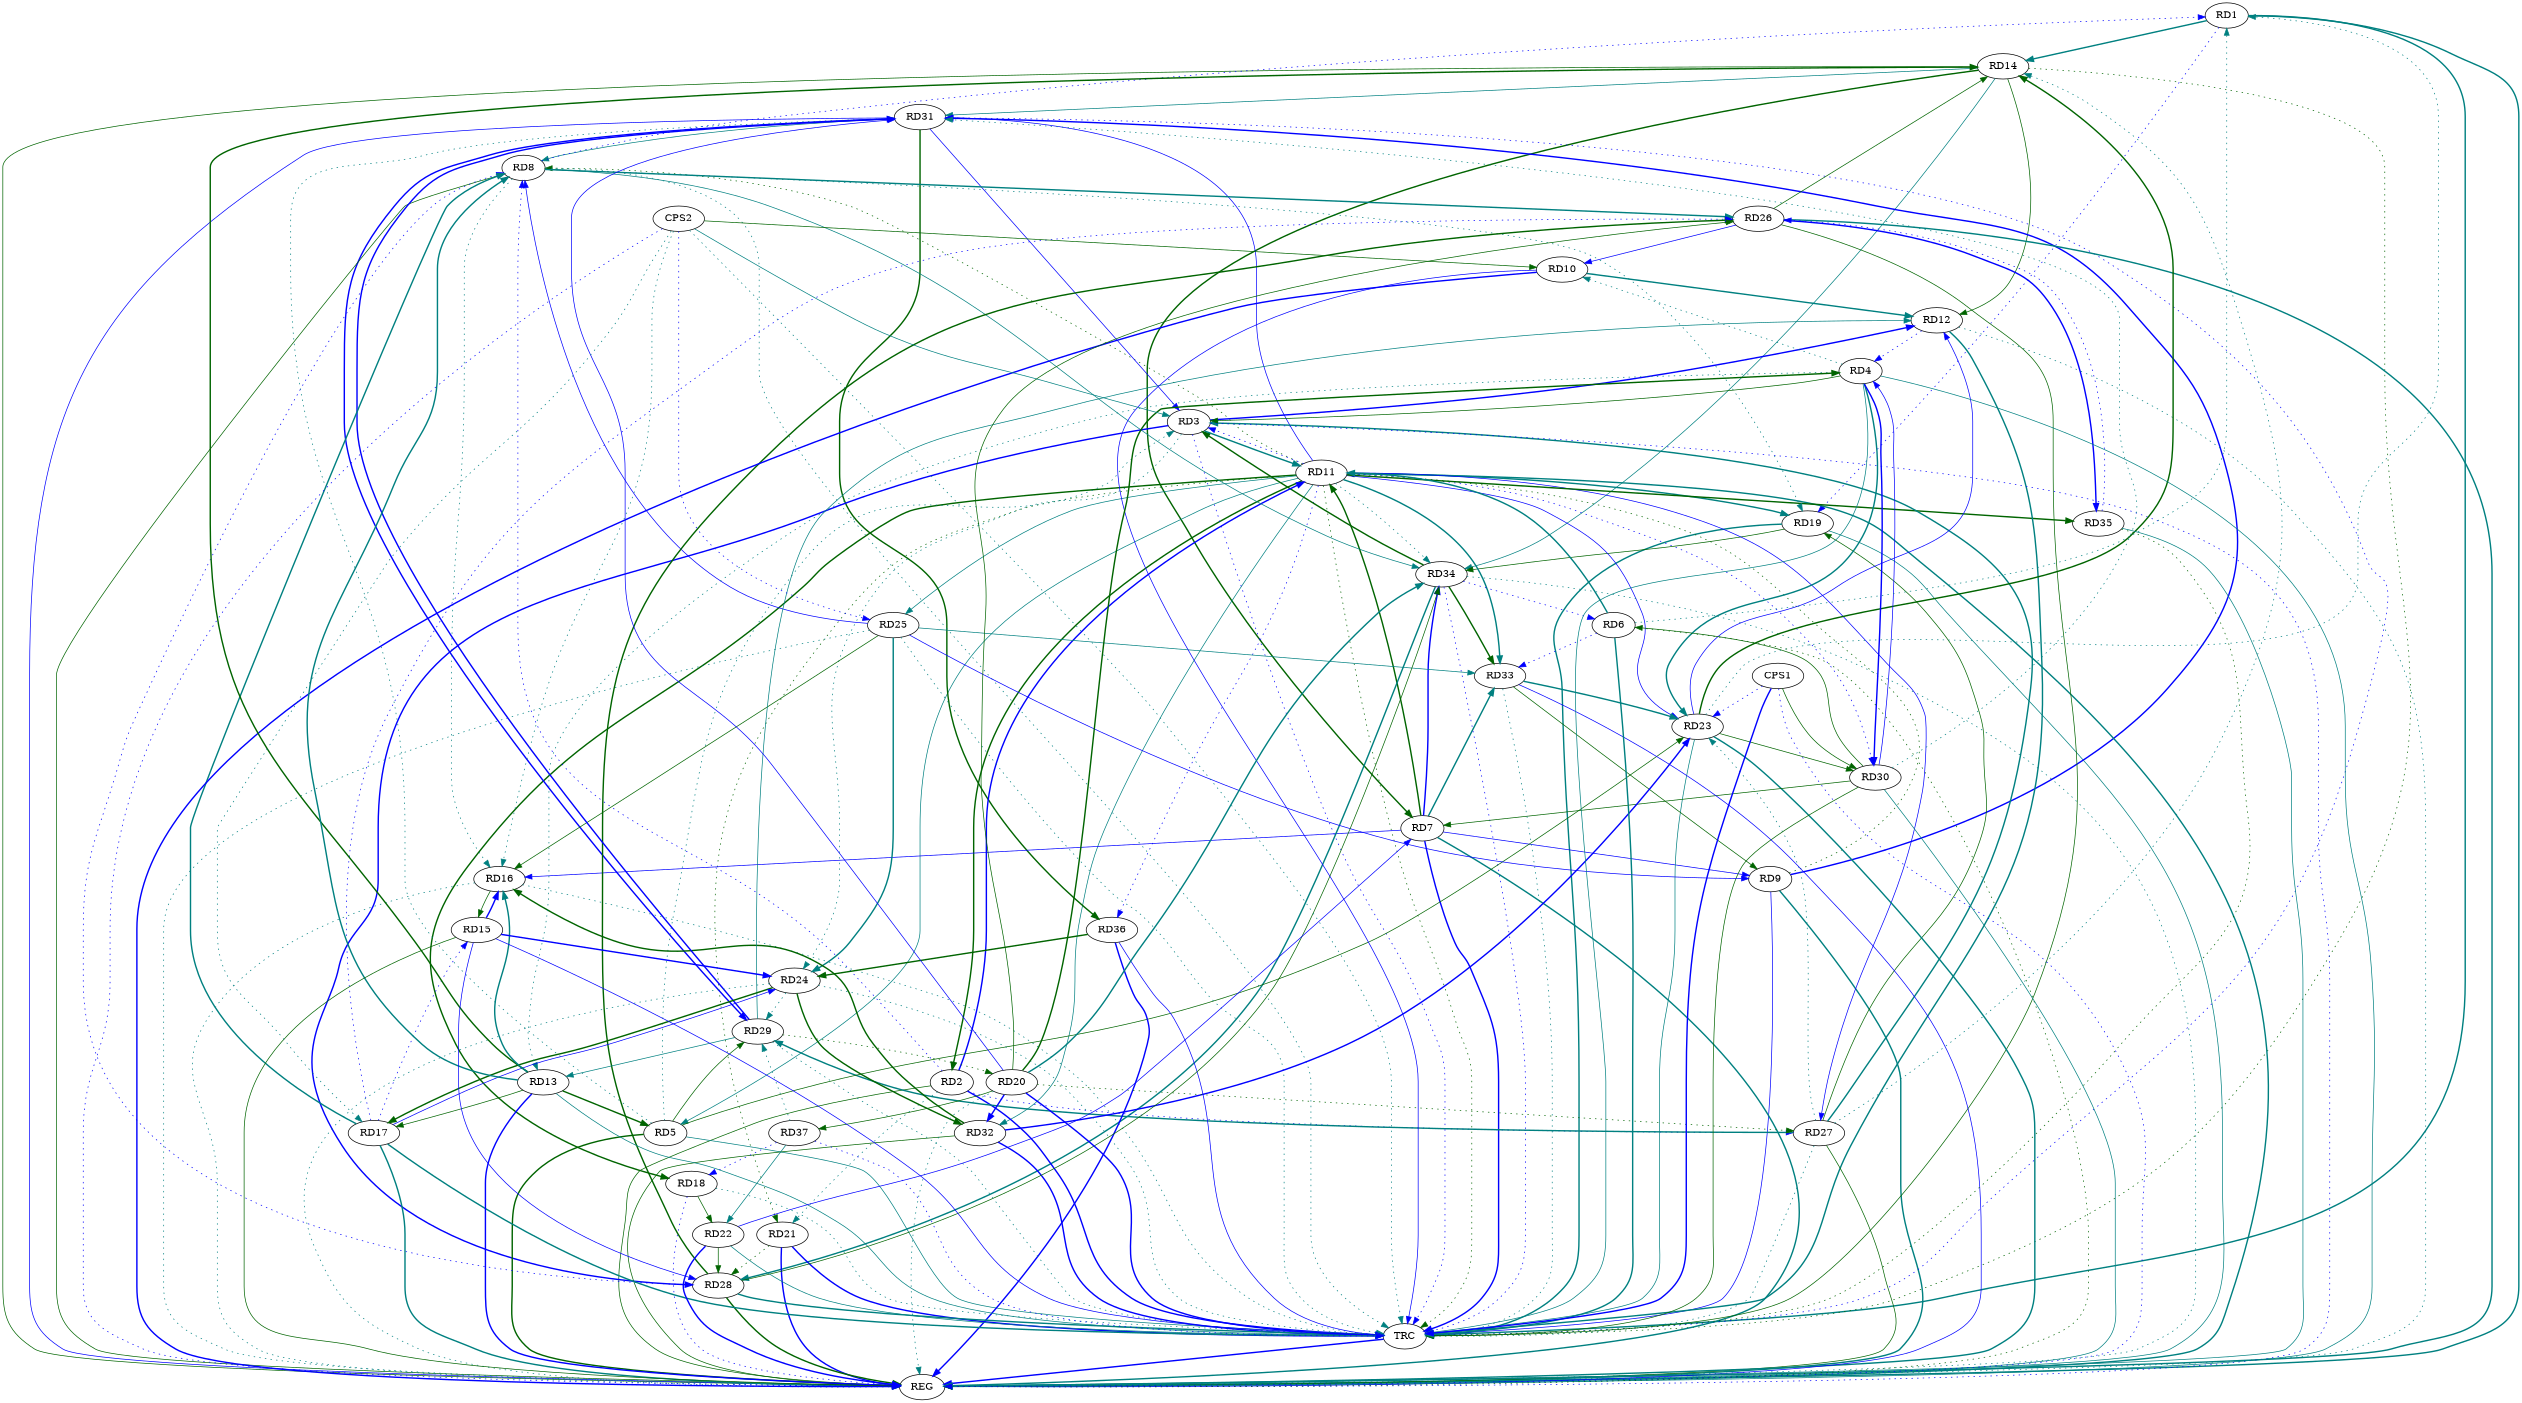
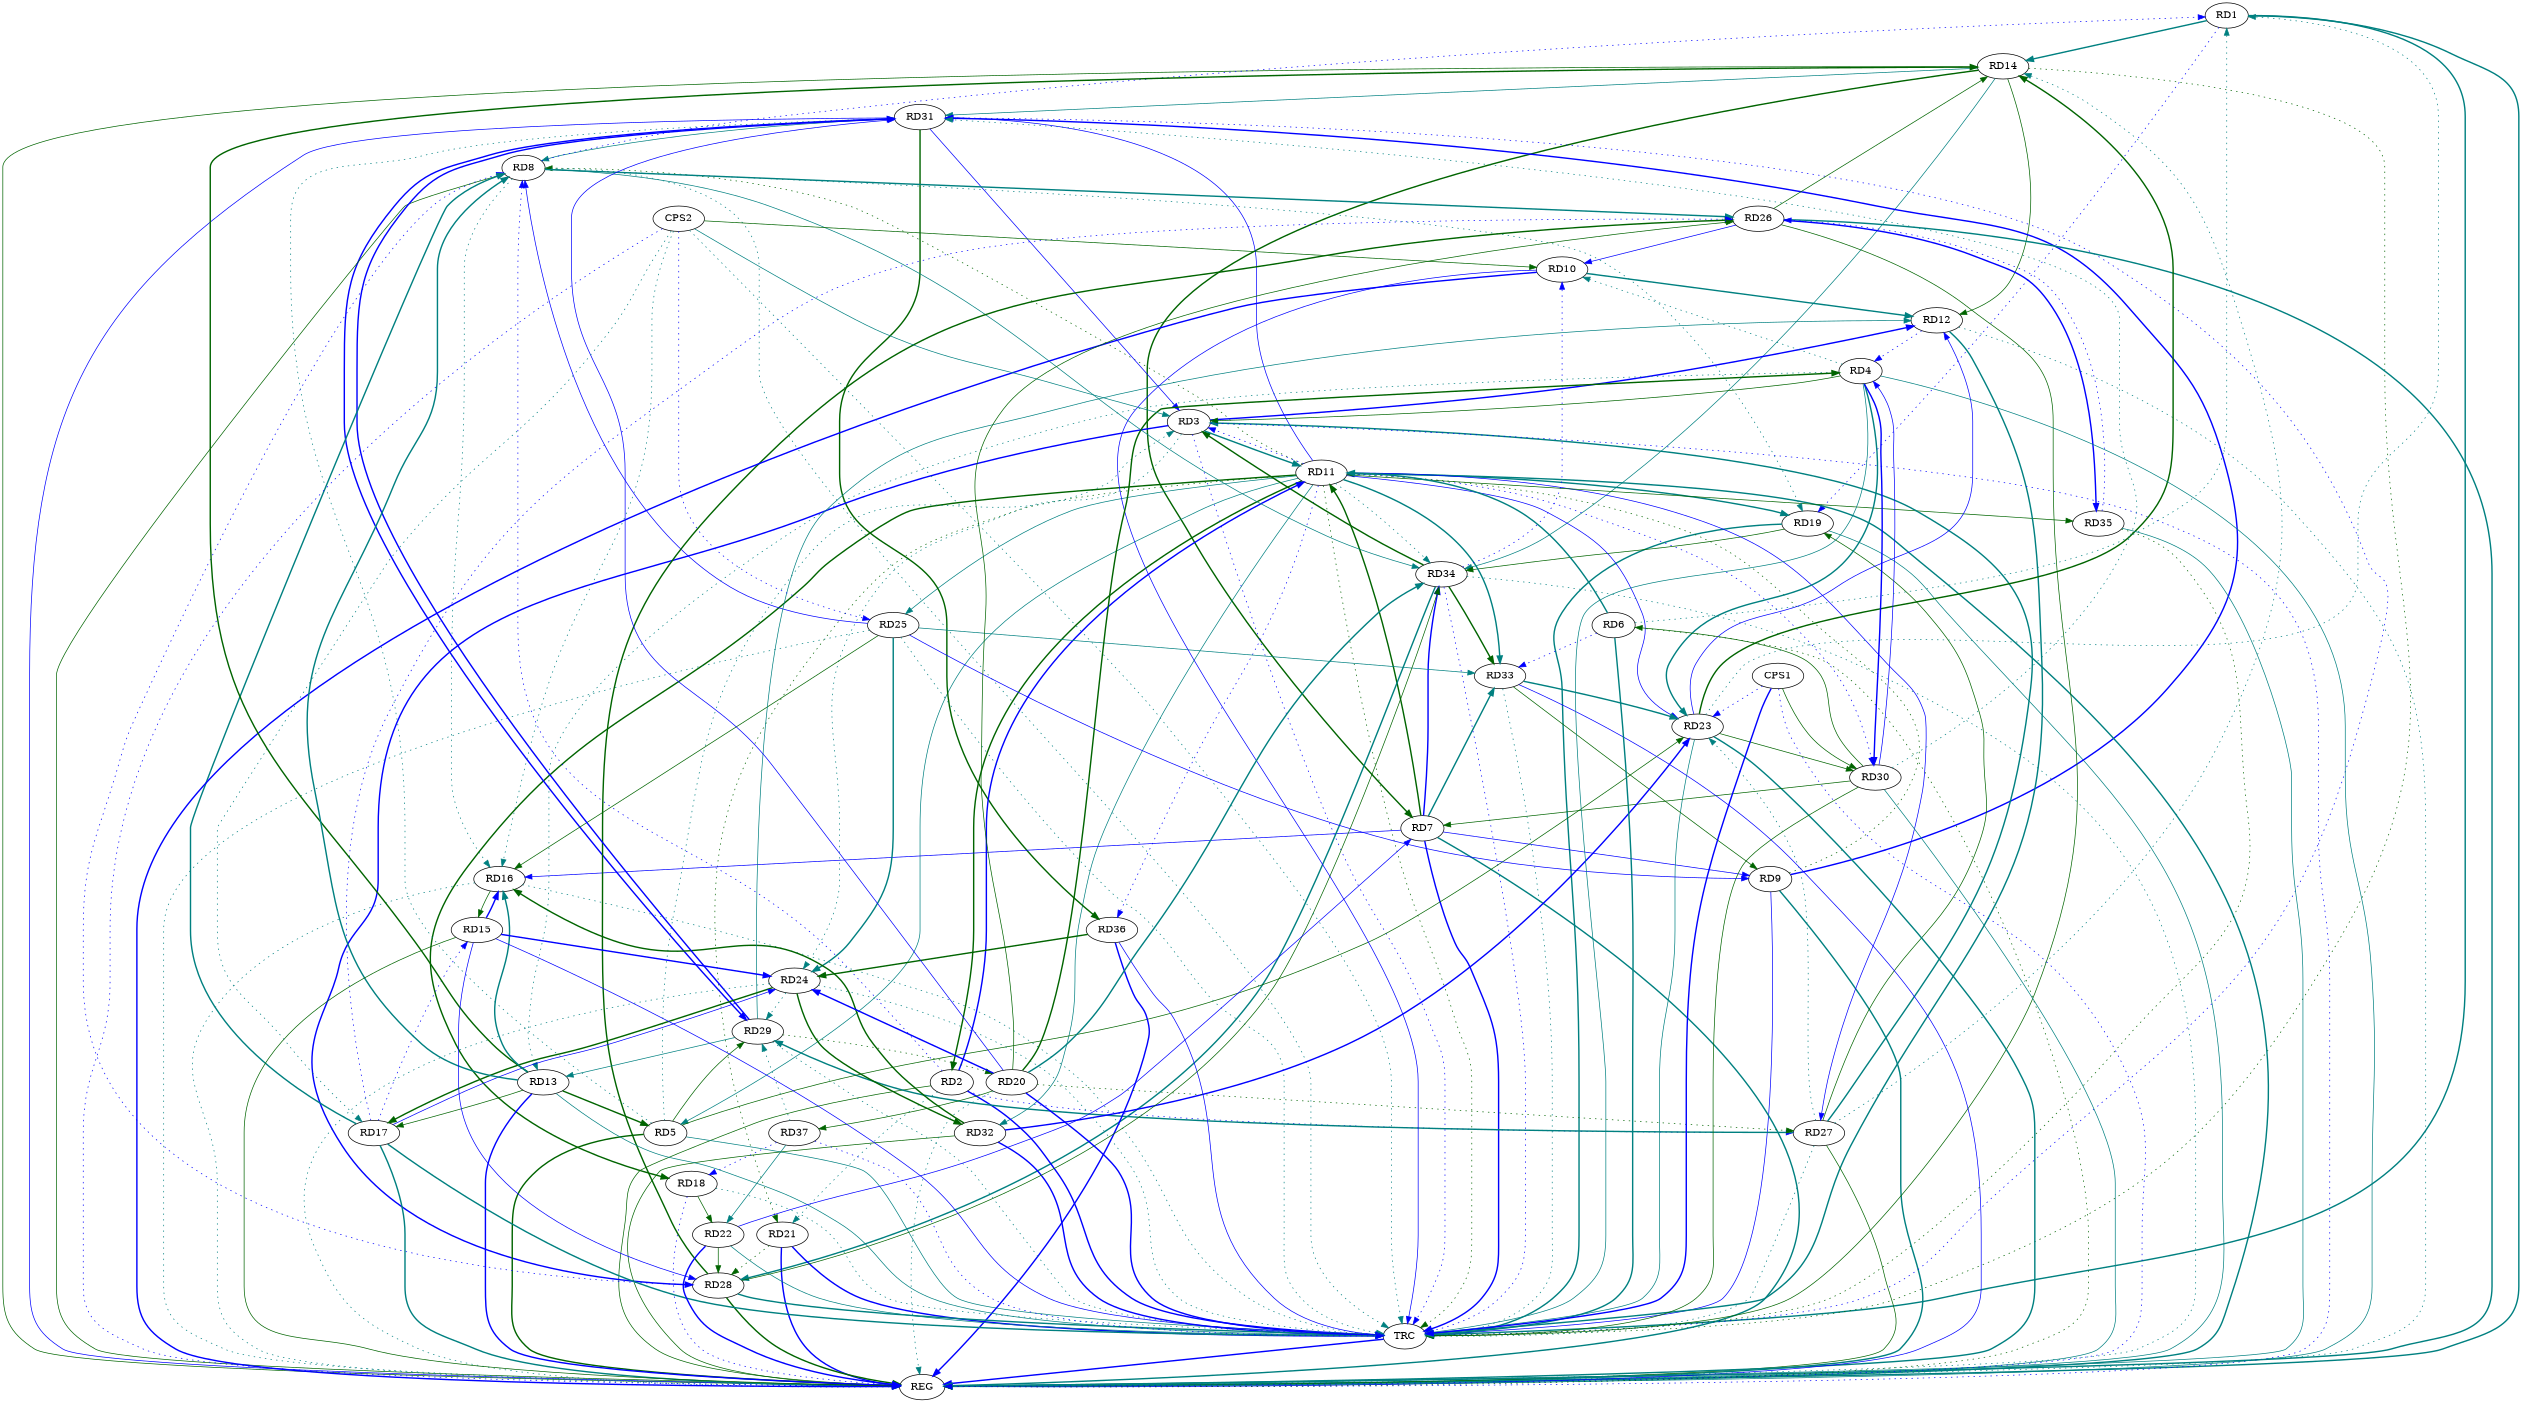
edge "RD11" -> "RD35": style bold -> solid
edge "RD34" -> "RD6": now "RD34" -> "RD10"
edge "RD20" -> "RD32": now "RD20" -> "RD24"
